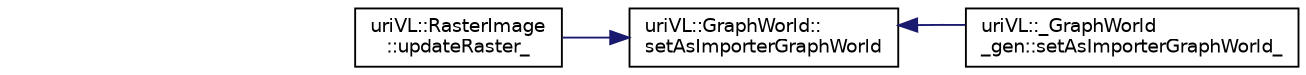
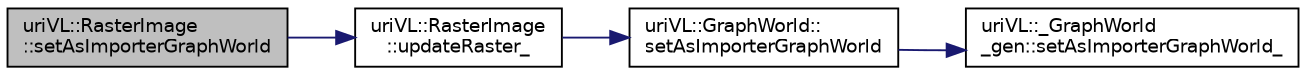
edge "uriVL::_GraphWorld _gen::setAsImporterGraphWorld_" -> "uriVL::GraphWorld:: setAsImporterGraphWorld": reversed
node "uriVL::RasterImage ::setAsImporterGraphWorld": added
